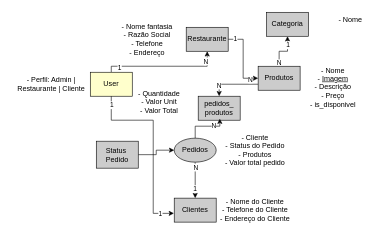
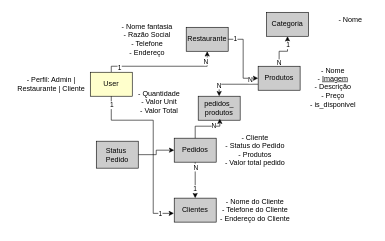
node "Pedidos": shape ellipse -> rectangle
